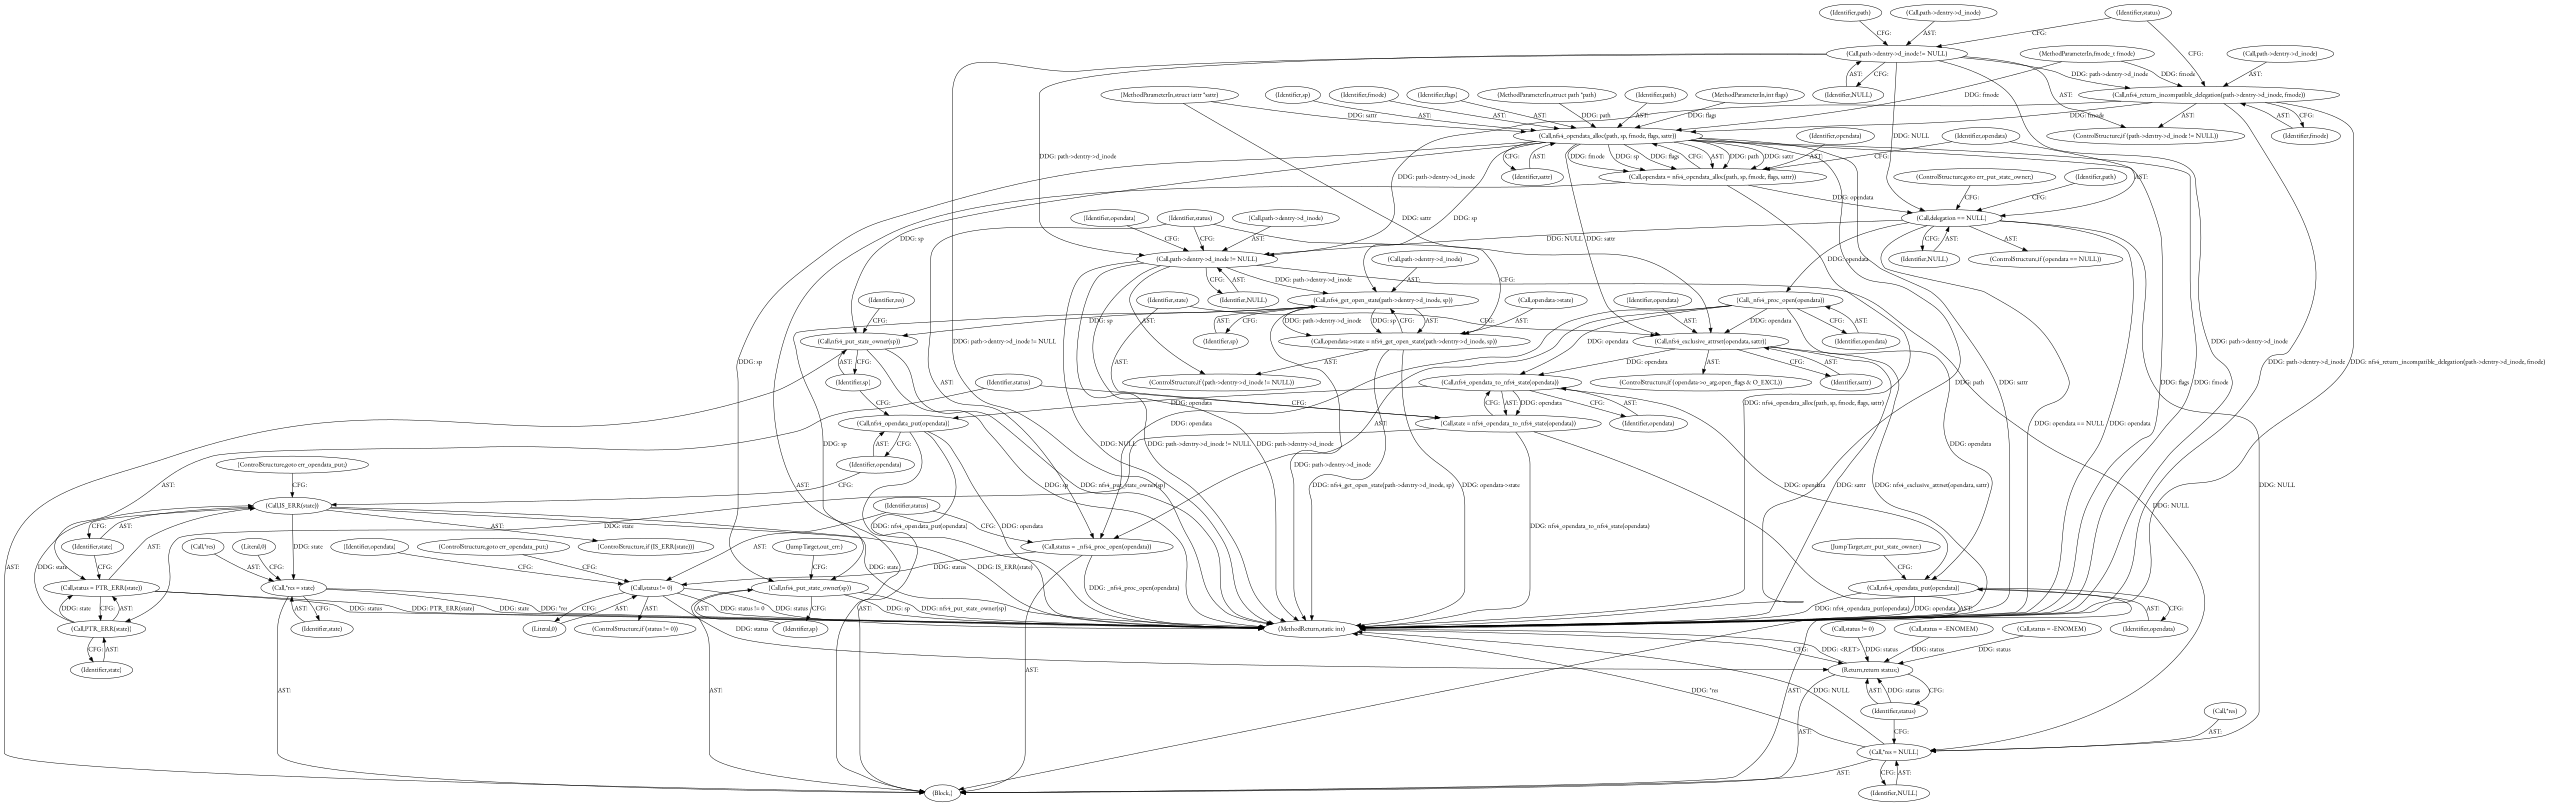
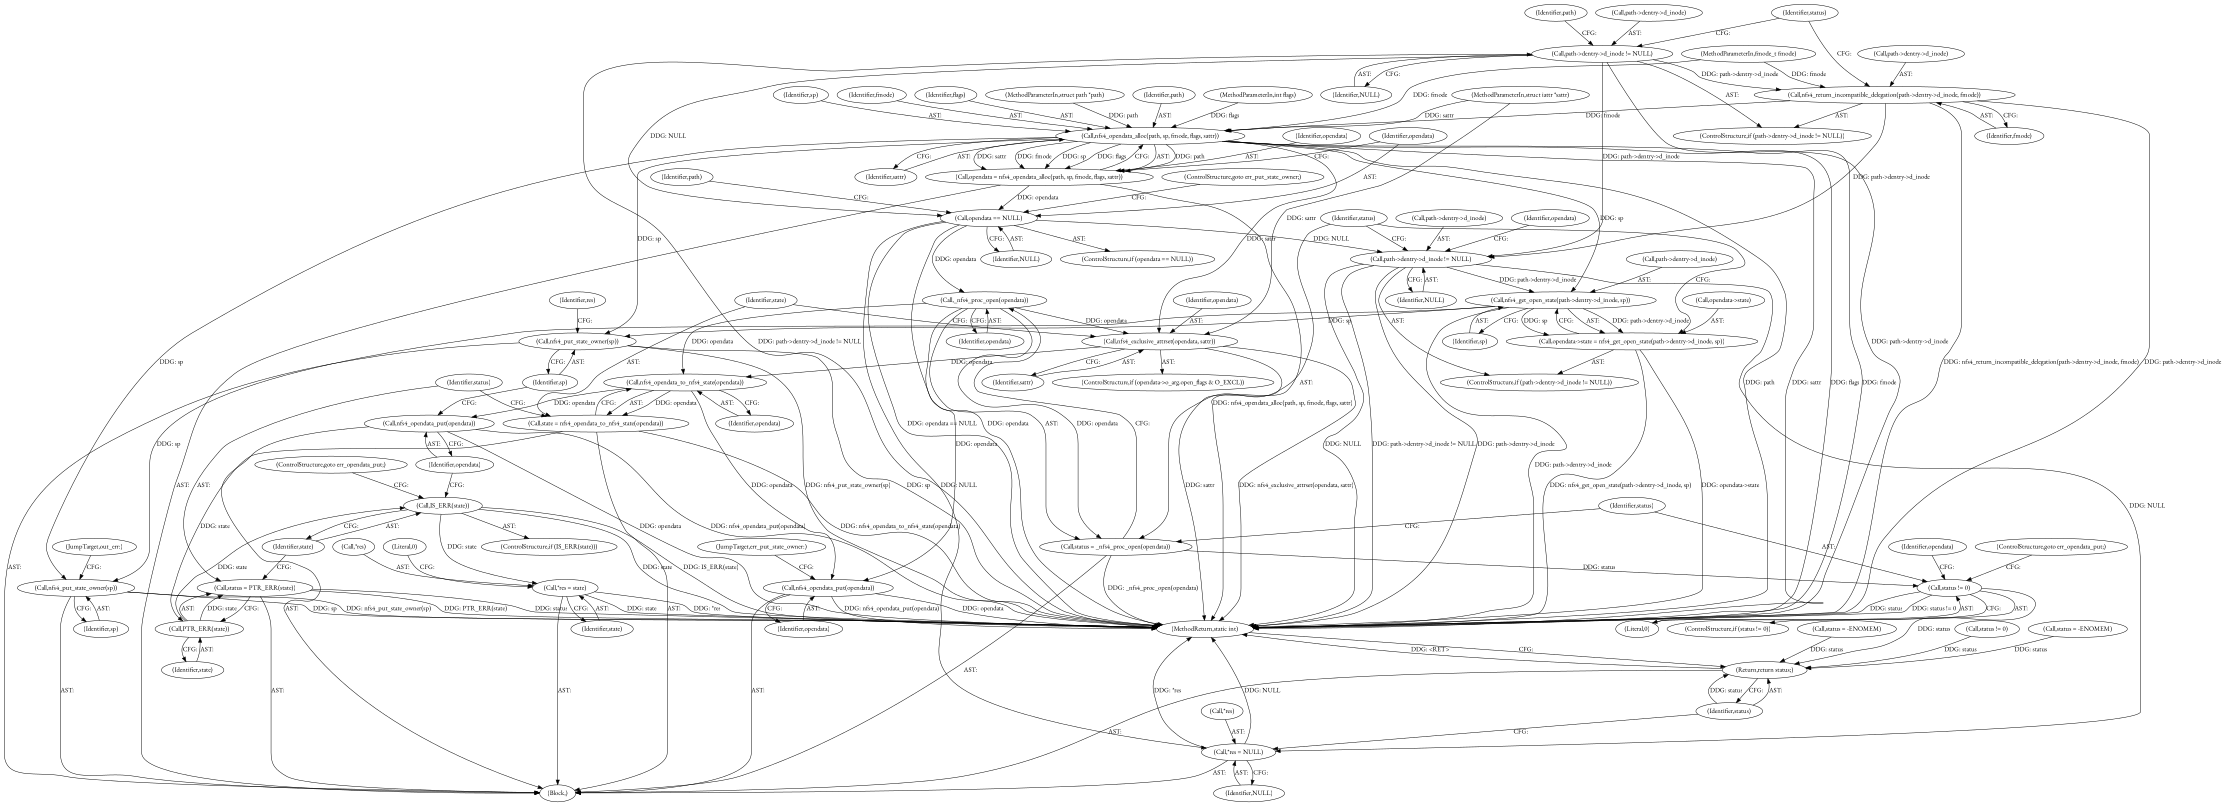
node "(Call,delegation == NULL)": label "(Call,delegation == NULL)" -> "(Call,opendata == NULL)"
edge "(Call,status = _nfs4_proc_open(opendata))" -> "(Call,_nfs4_proc_open(opendata))": added, label "CFG:"
edge "(Call,status = PTR_ERR(state))" -> "(Call,IS_ERR(state))": now "(Call,status = PTR_ERR(state))" -> "(Block,)"
